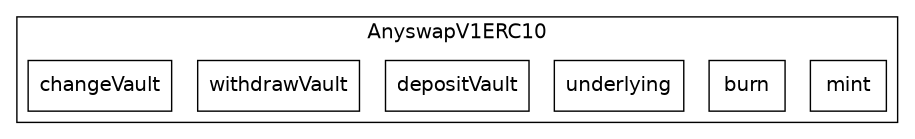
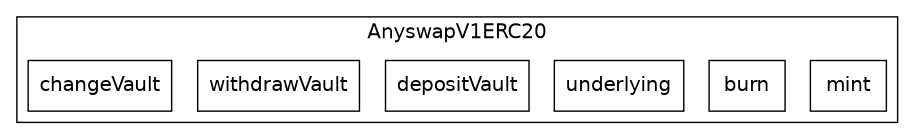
cluster "AnyswapV1ERC10": label "AnyswapV1ERC10" -> "AnyswapV1ERC20"
